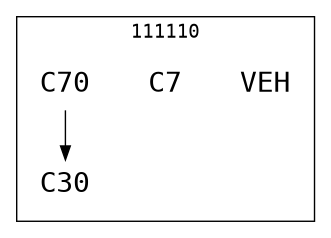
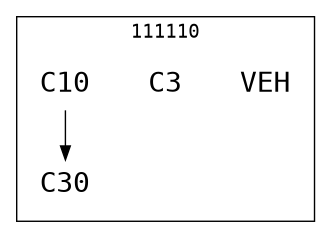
node "C70": label "C70" -> "C10"
node "C7": label "C7" -> "C3"
